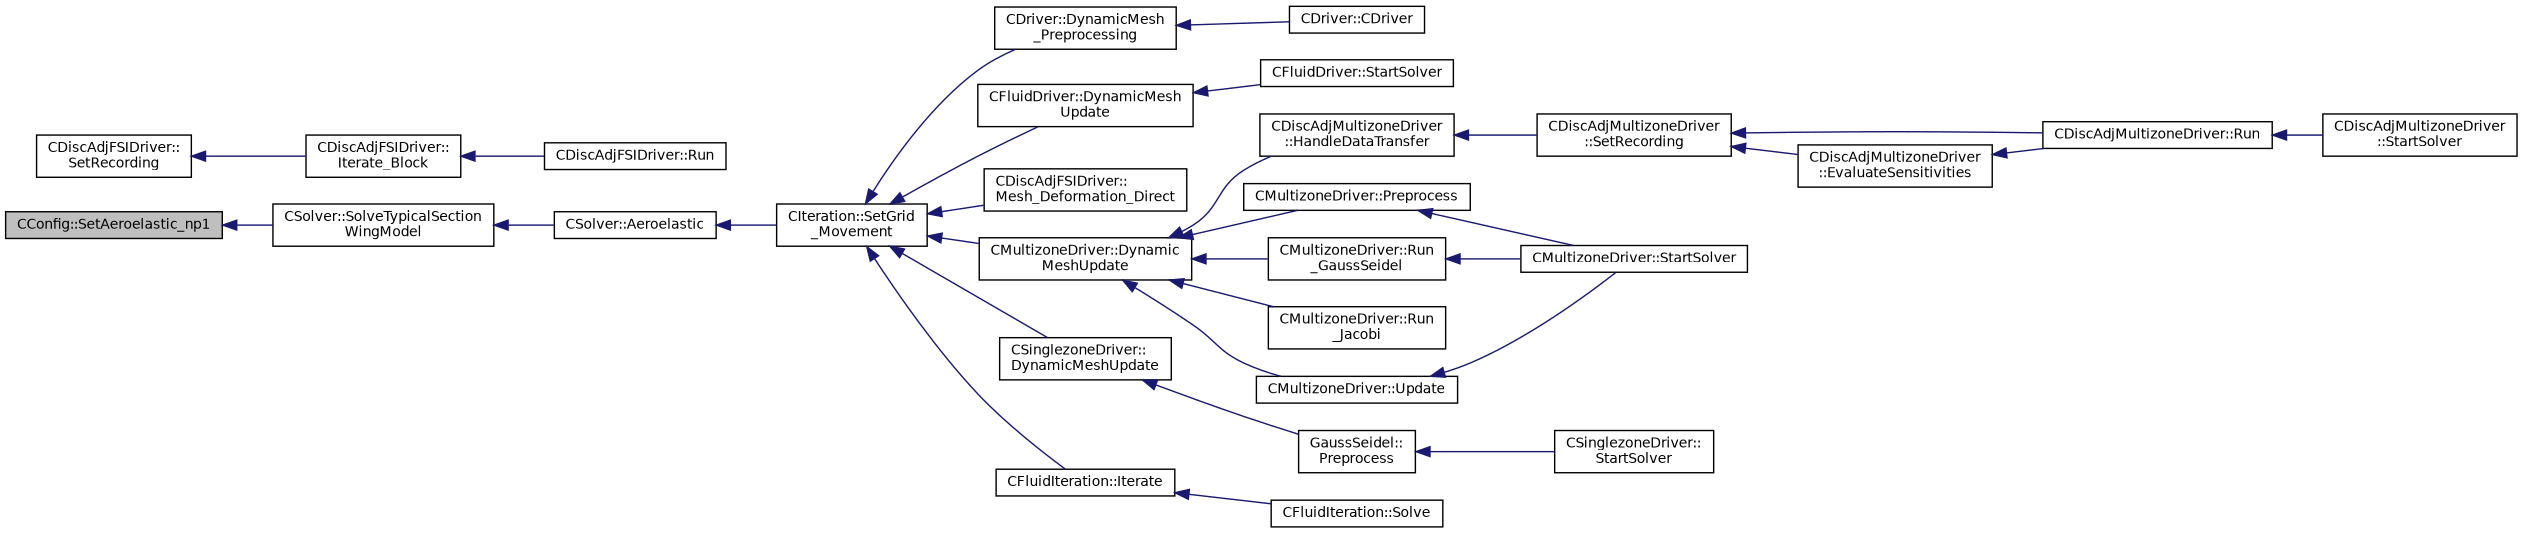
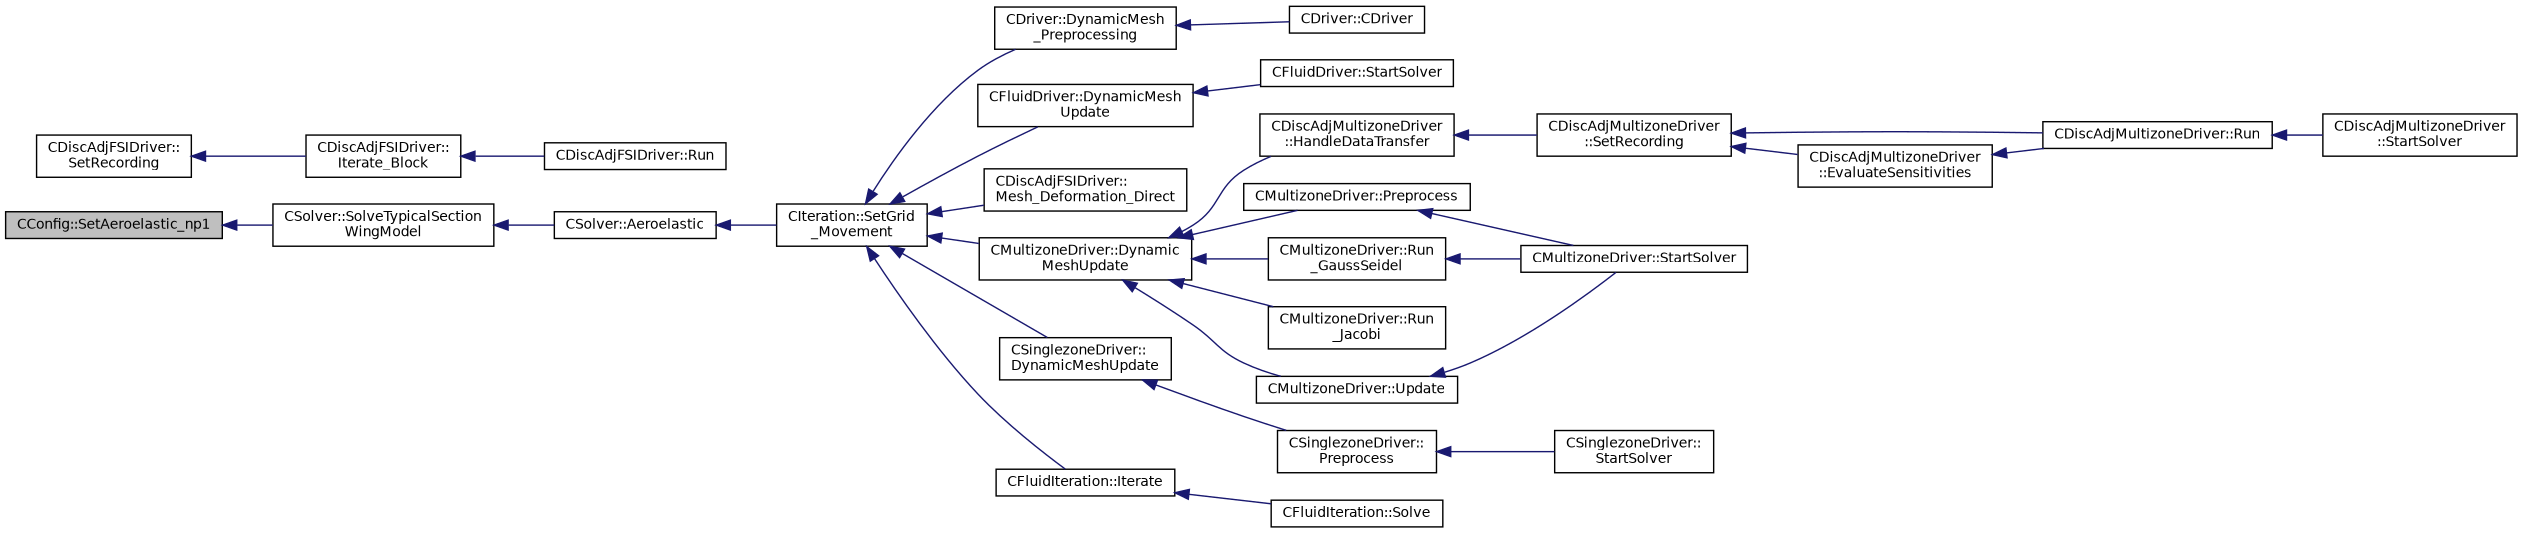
node "GaussSeidel:: Preprocess": label "GaussSeidel:: Preprocess" -> "CSinglezoneDriver:: Preprocess"
